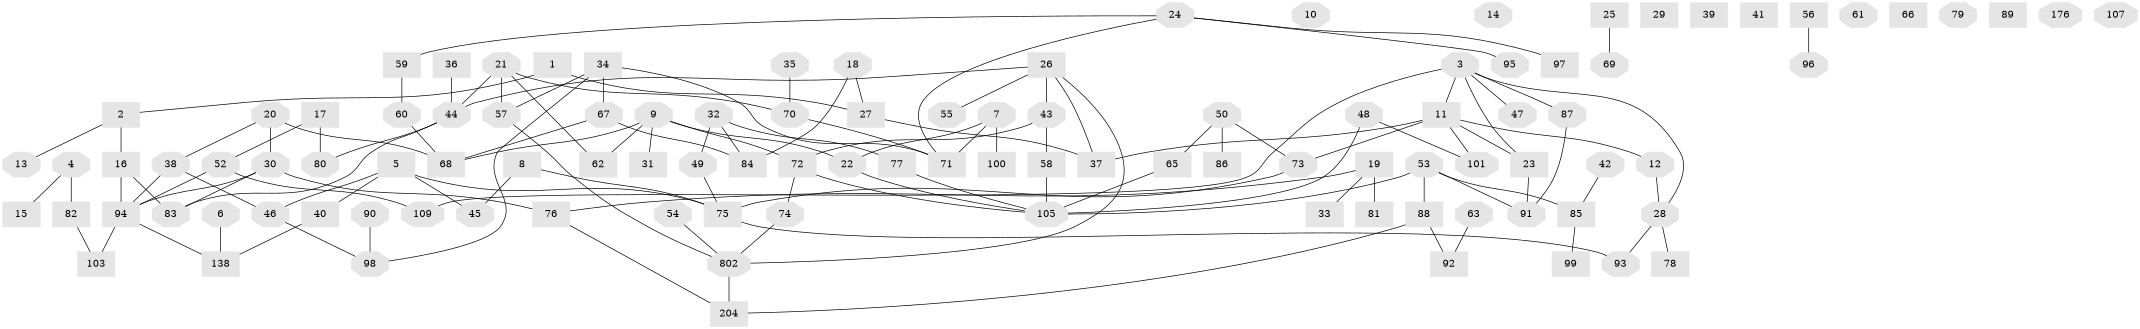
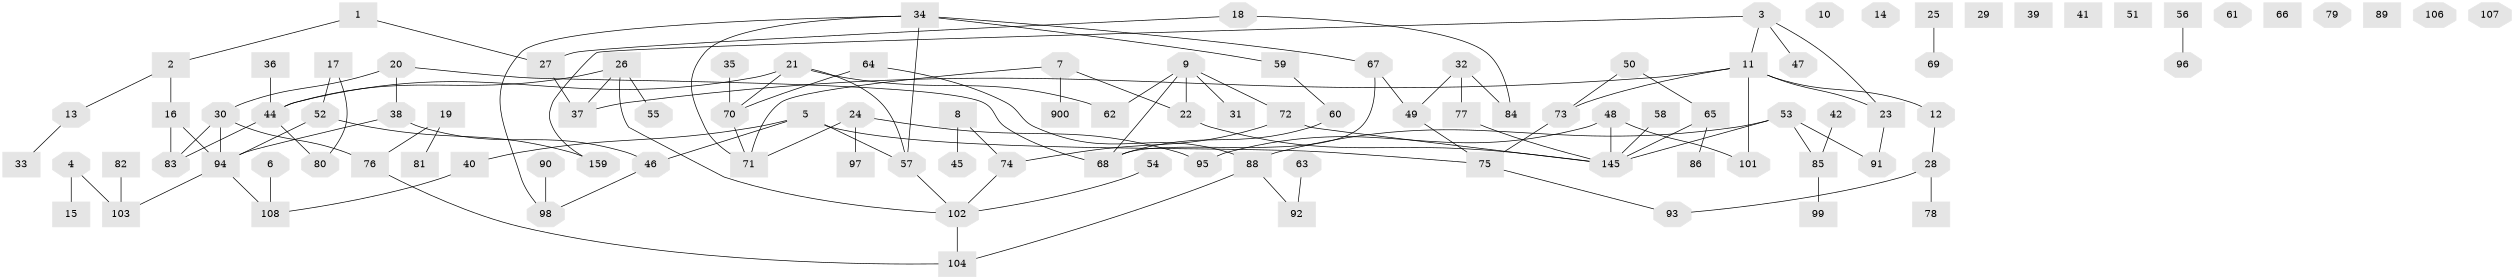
node "176": label "176" -> "106"
node "51": added
edge "24" -- "59": now "34" -- "59"
node "64": added
edge "3" -- "28": removed
node "43": removed
node "87": removed
edge "50" -- "86": now "65" -- "86"
edge "67" -- "84": now "67" -- "49"
edge "48" -- "95": added
node "100": label "100" -> "900"
edge "8" -- "75": now "8" -- "74"
edge "4" -- "82": now "4" -- "103"
edge "5" -- "45": now "5" -- "57"
edge "19" -- "33": now "13" -- "33"
node "109": label "109" -> "159"
node "105": label "105" -> "145"
node "138": label "138" -> "108"
node "802": label "802" -> "102"
node "204": label "204" -> "104"
